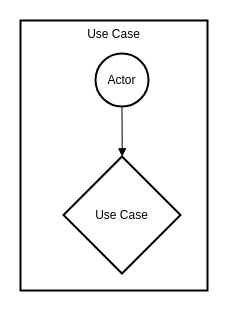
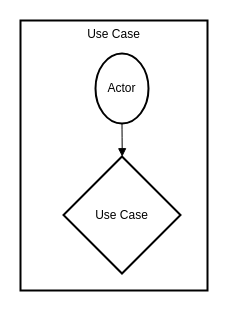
node "Actor": size 53x53 -> 53x70
